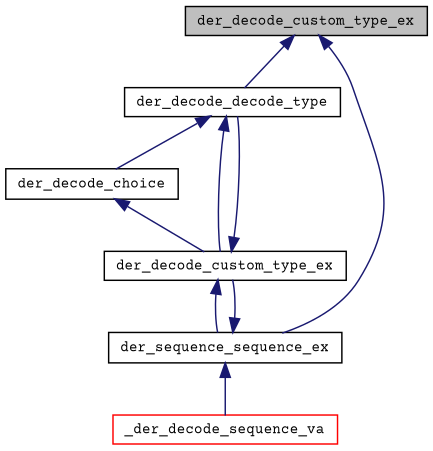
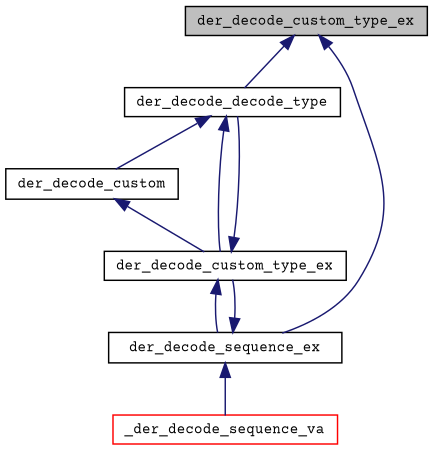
node "der_decode_choice": label "der_decode_choice" -> "der_decode_custom"
node "der_sequence_sequence_ex": label "der_sequence_sequence_ex" -> "der_decode_sequence_ex"
